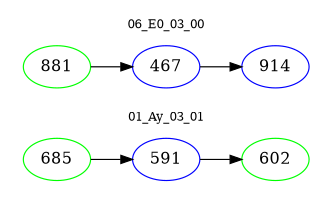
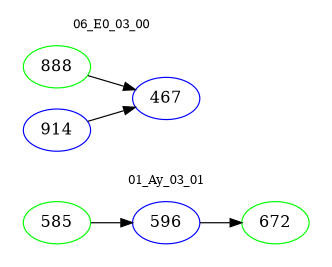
node "881": label "881" -> "888"
edge "467" -> "914": reversed
node "685": label "685" -> "585"
node "591": label "591" -> "596"
node "602": label "602" -> "672"
